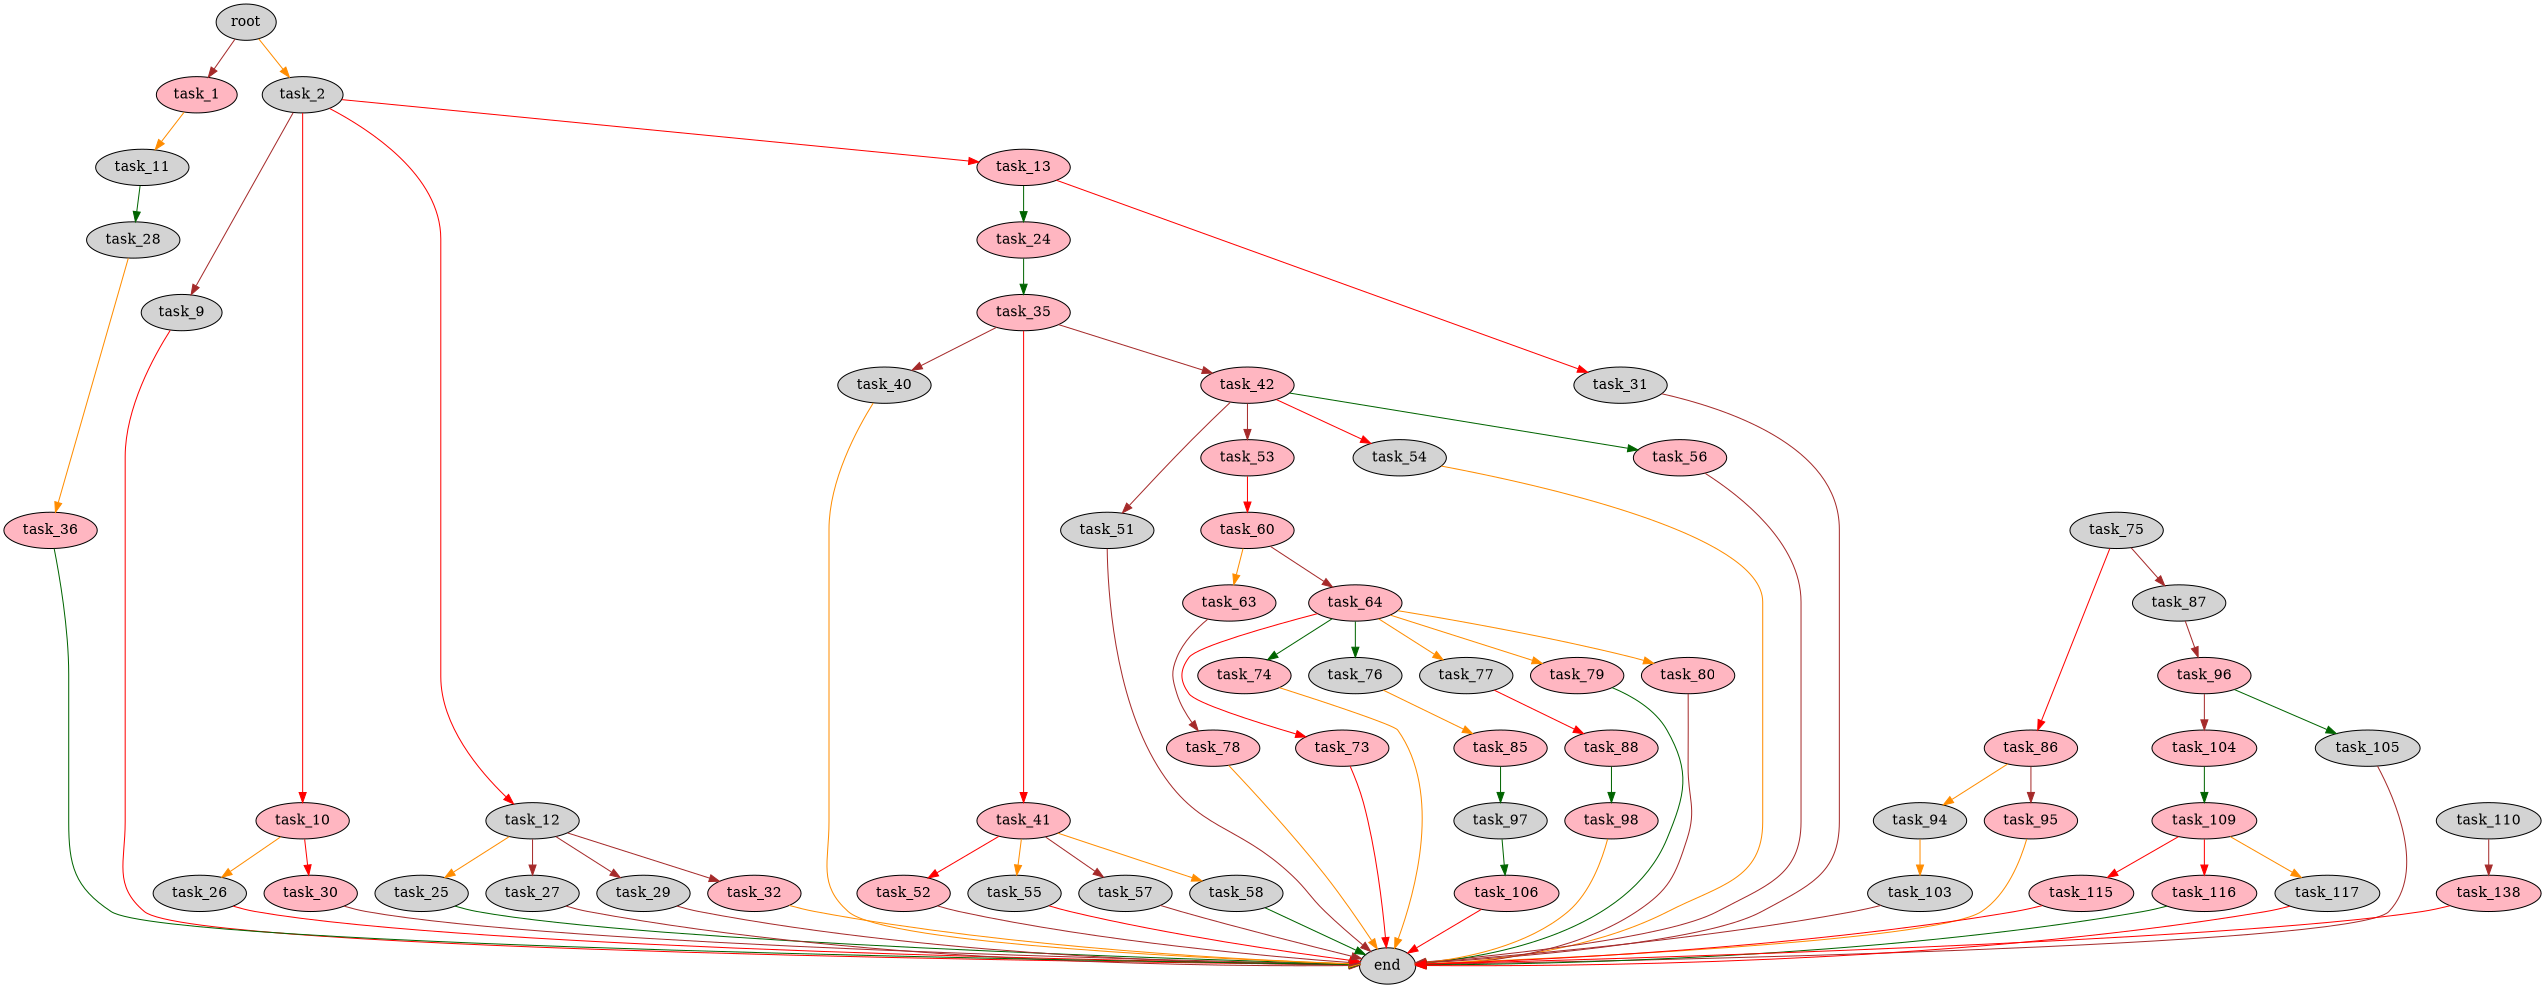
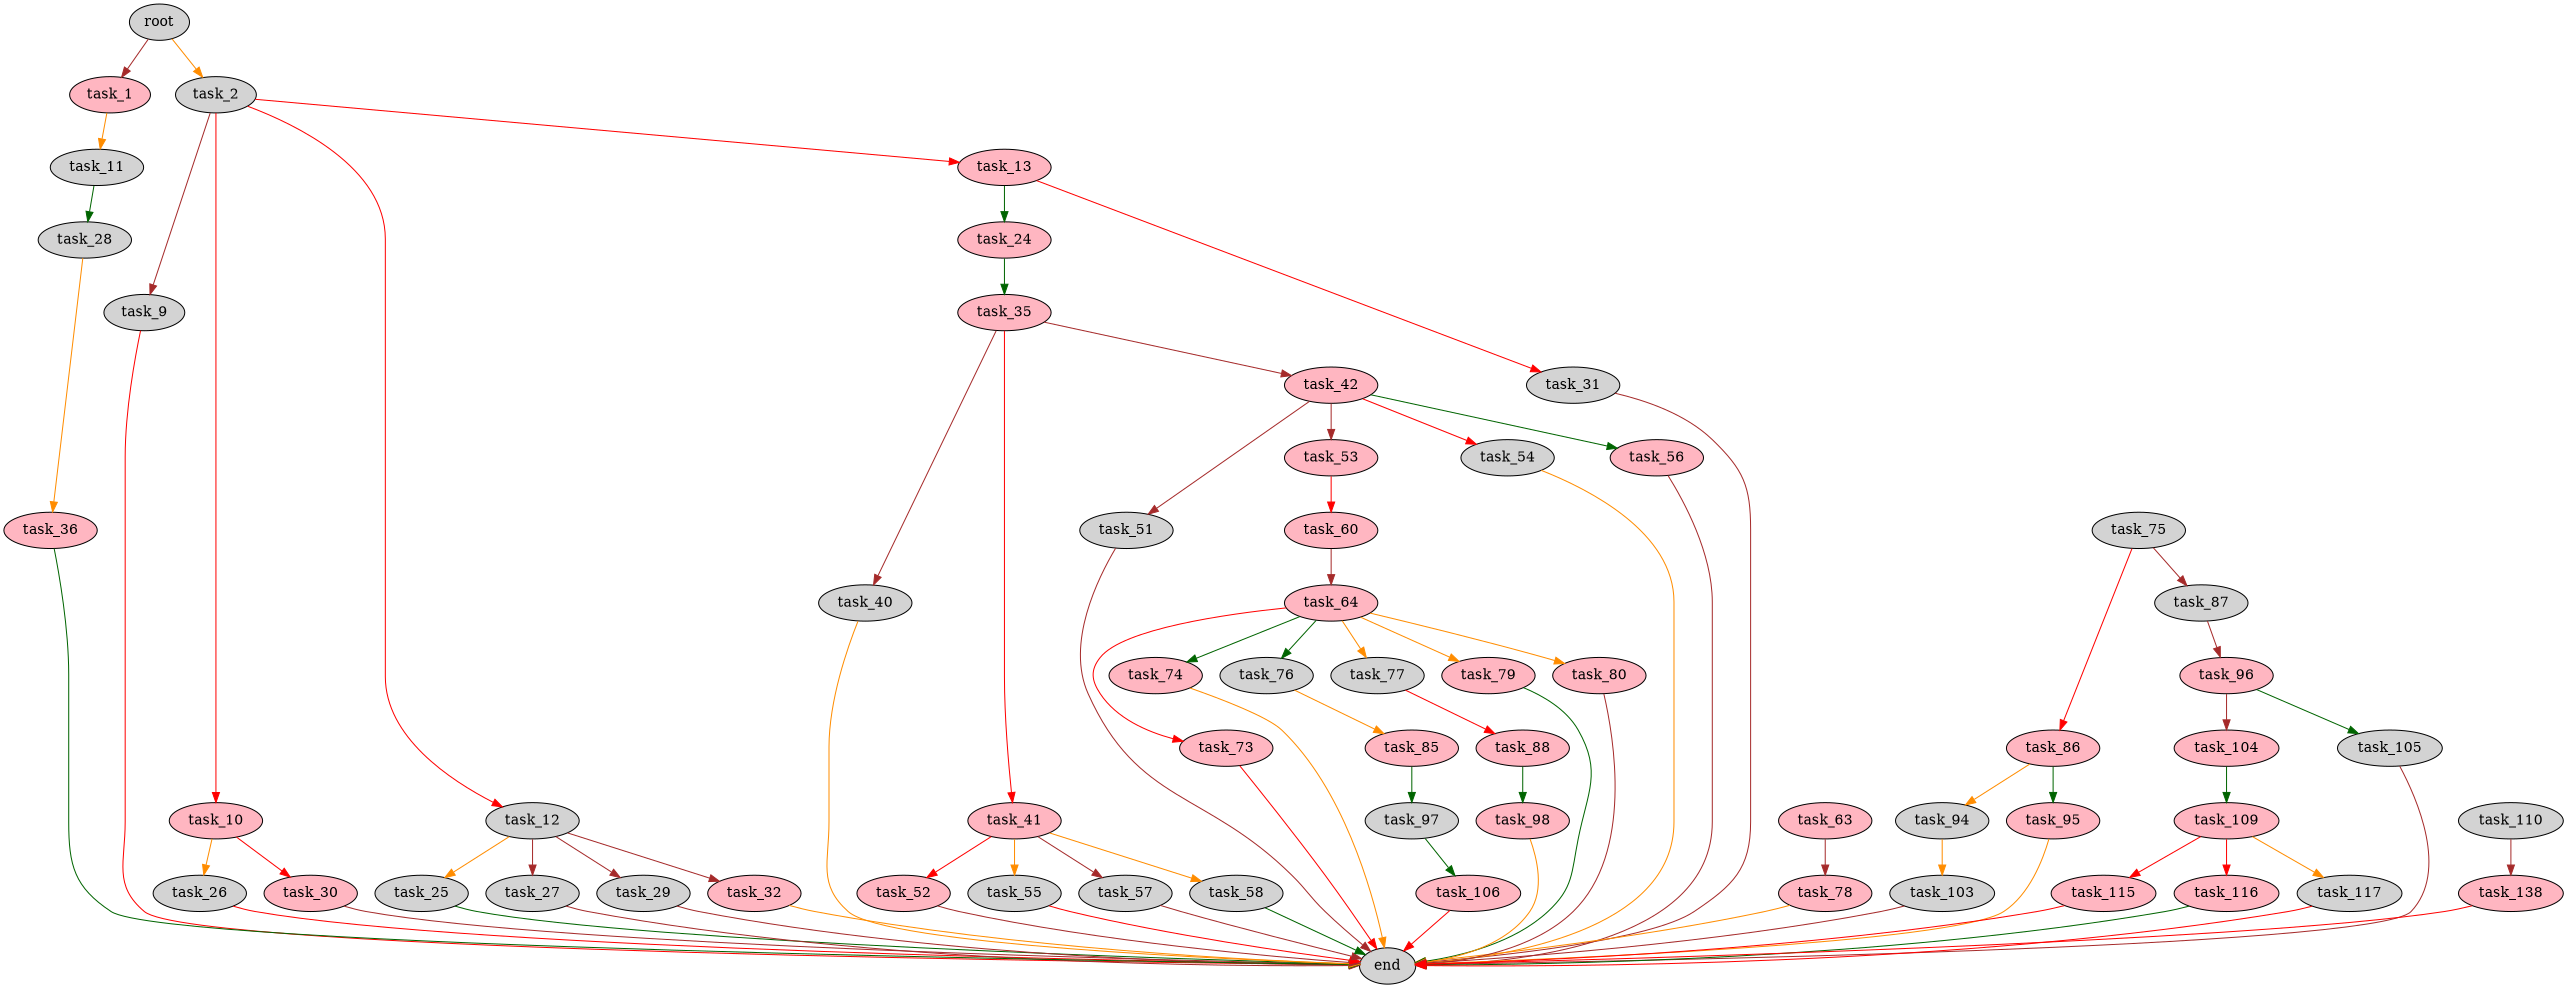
edge "task_60" -> "task_63": removed
edge "task_86" -> "task_95": color brown -> darkgreen
